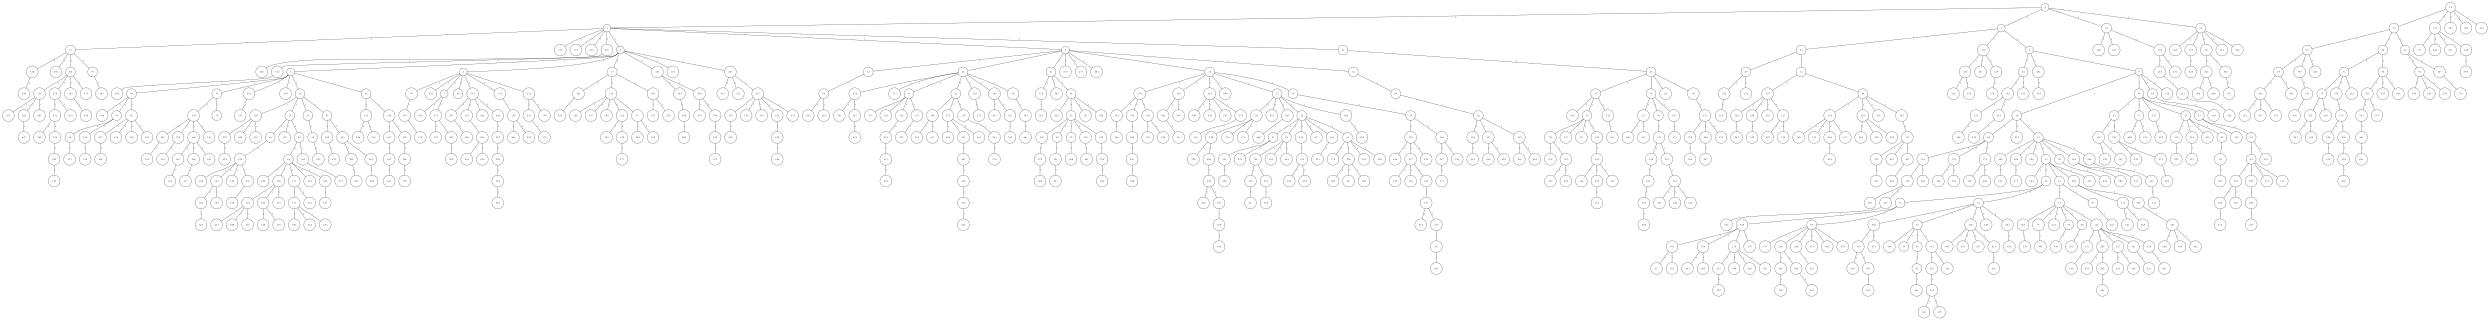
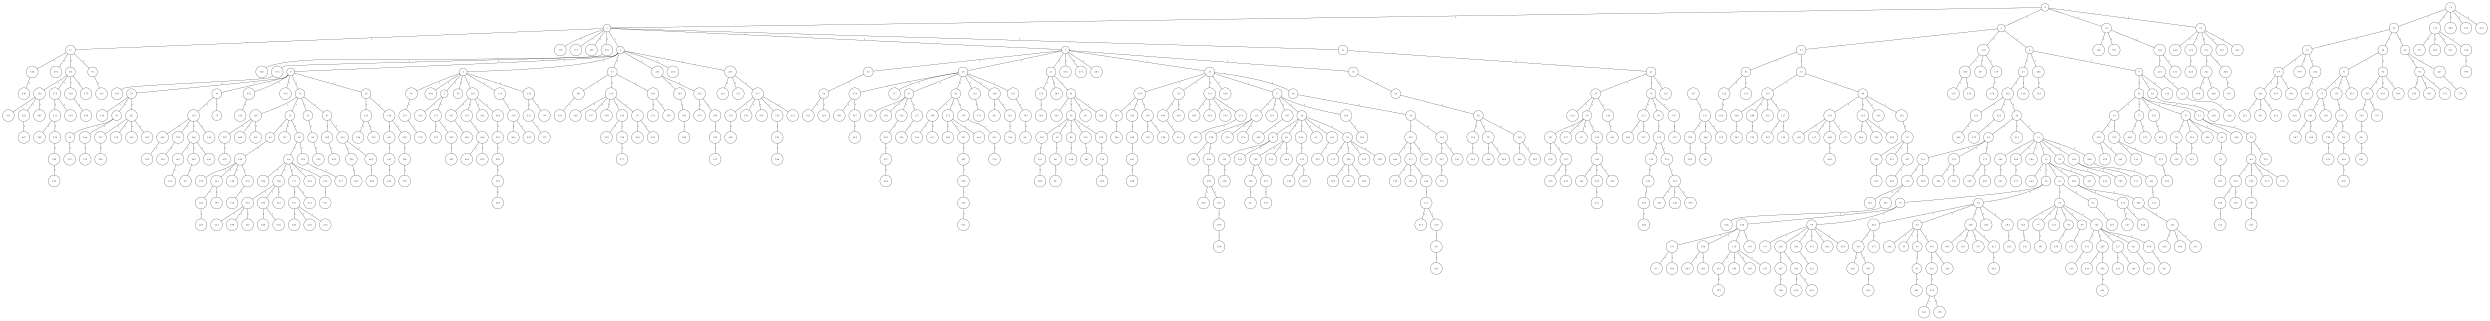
edge "42" -- "137": removed, label "1"
edge "397" -- "529": now "434" -- "529"
edge "9" -- "10": now "162" -- "10"
node "493": added
node "635": added
